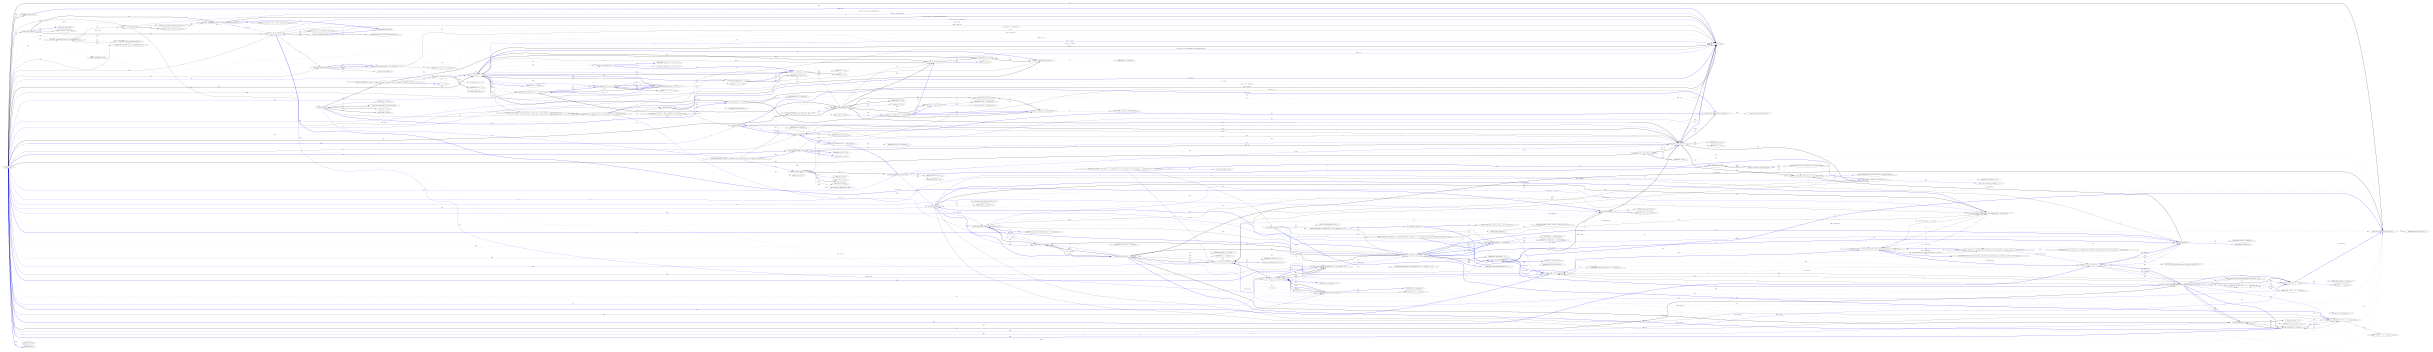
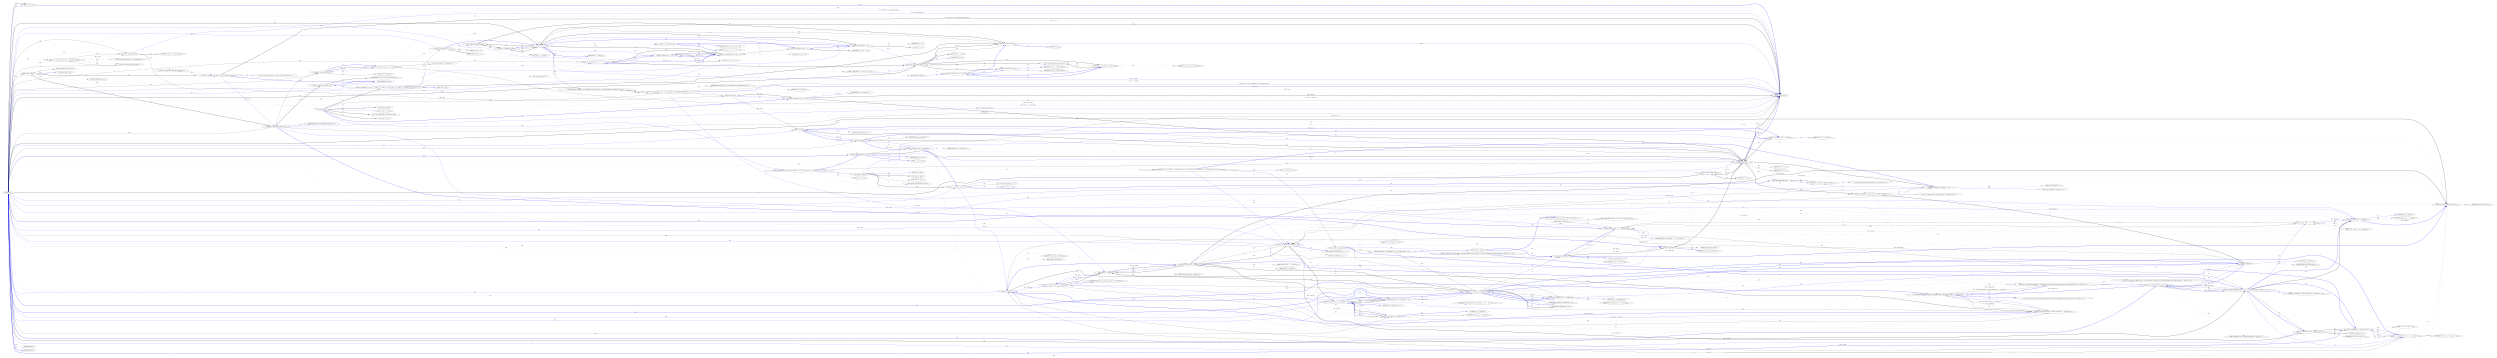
edge "(METHOD,main)" -> "(<operator>.assignment,int i = 1)": reversed
